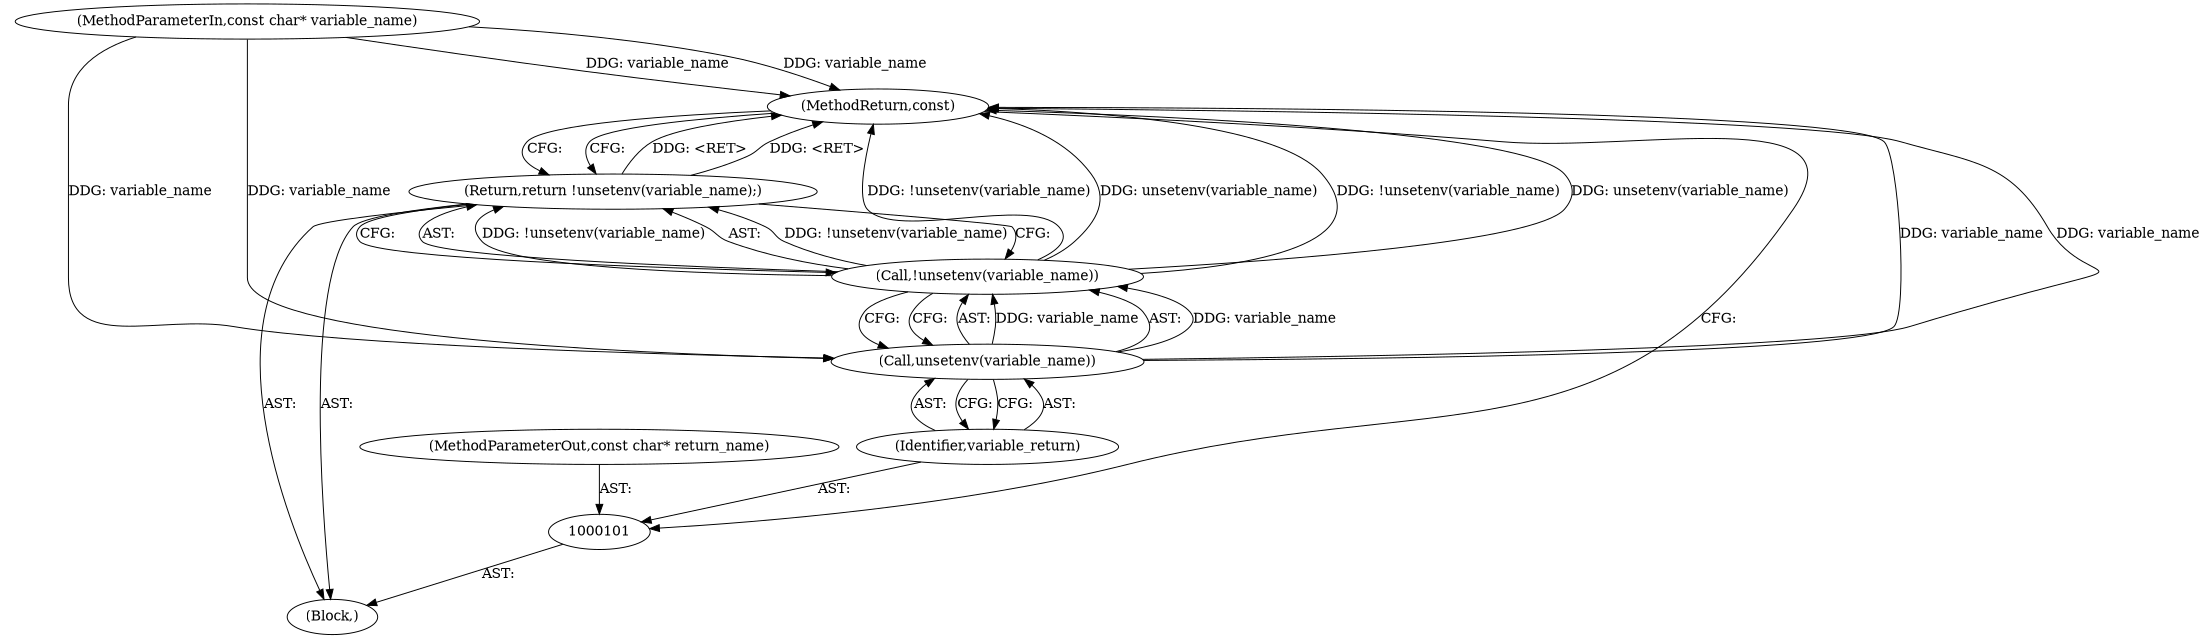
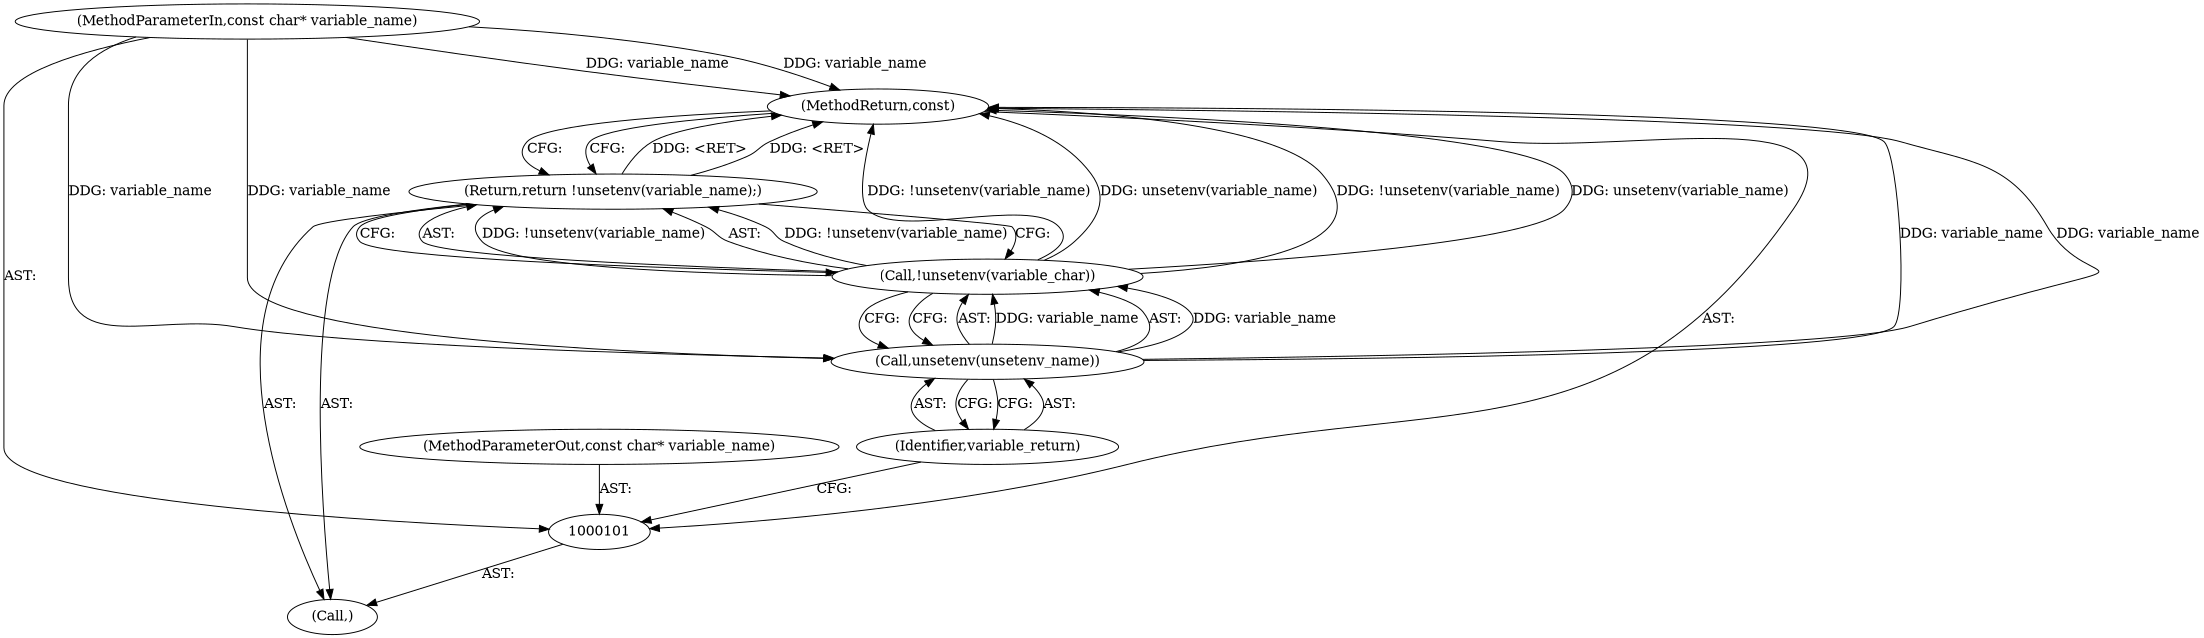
node "(Call,!unsetenv(variable_name))": label "(Call,!unsetenv(variable_name))" -> "(Call,!unsetenv(variable_char))"
edge "(MethodReturn,const)" -> "1000101": label "CFG: " -> "AST: "
node "(Call,unsetenv(variable_name))": label "(Call,unsetenv(variable_name))" -> "(Call,unsetenv(unsetenv_name))"
node "(MethodParameterOut,const char* return_name)": label "(MethodParameterOut,const char* return_name)" -> "(MethodParameterOut,const char* variable_name)"
edge "(MethodParameterIn,const char* variable_name)" -> "1000101": added, label "AST:"
edge "(Identifier,variable_return)" -> "1000101": label "AST: " -> "CFG: "
node "(Block,)": label "(Block,)" -> "(Call,)"
